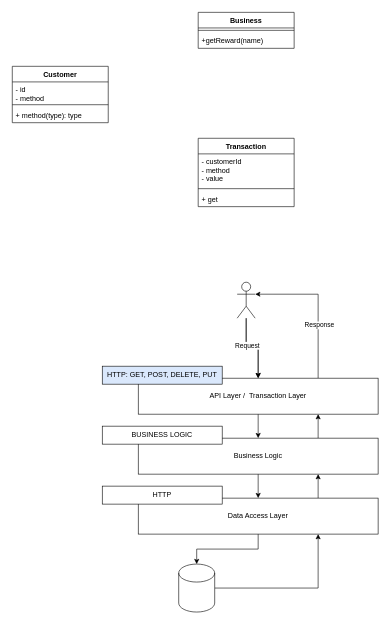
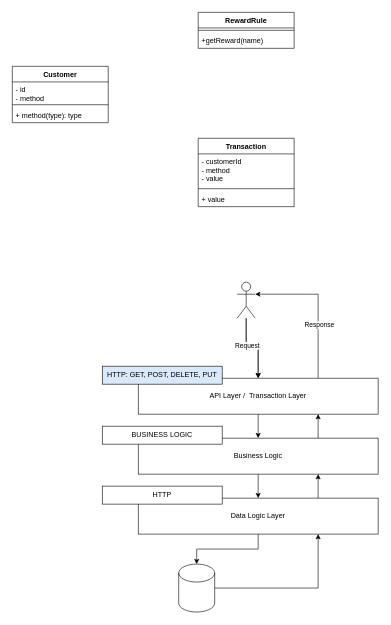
node "Business": label "Business" -> "RewardRule"
node "+ get": label "+ get" -> "+ value"
node "Data Access Layer": label "Data Access Layer" -> "Data Logic Layer"
